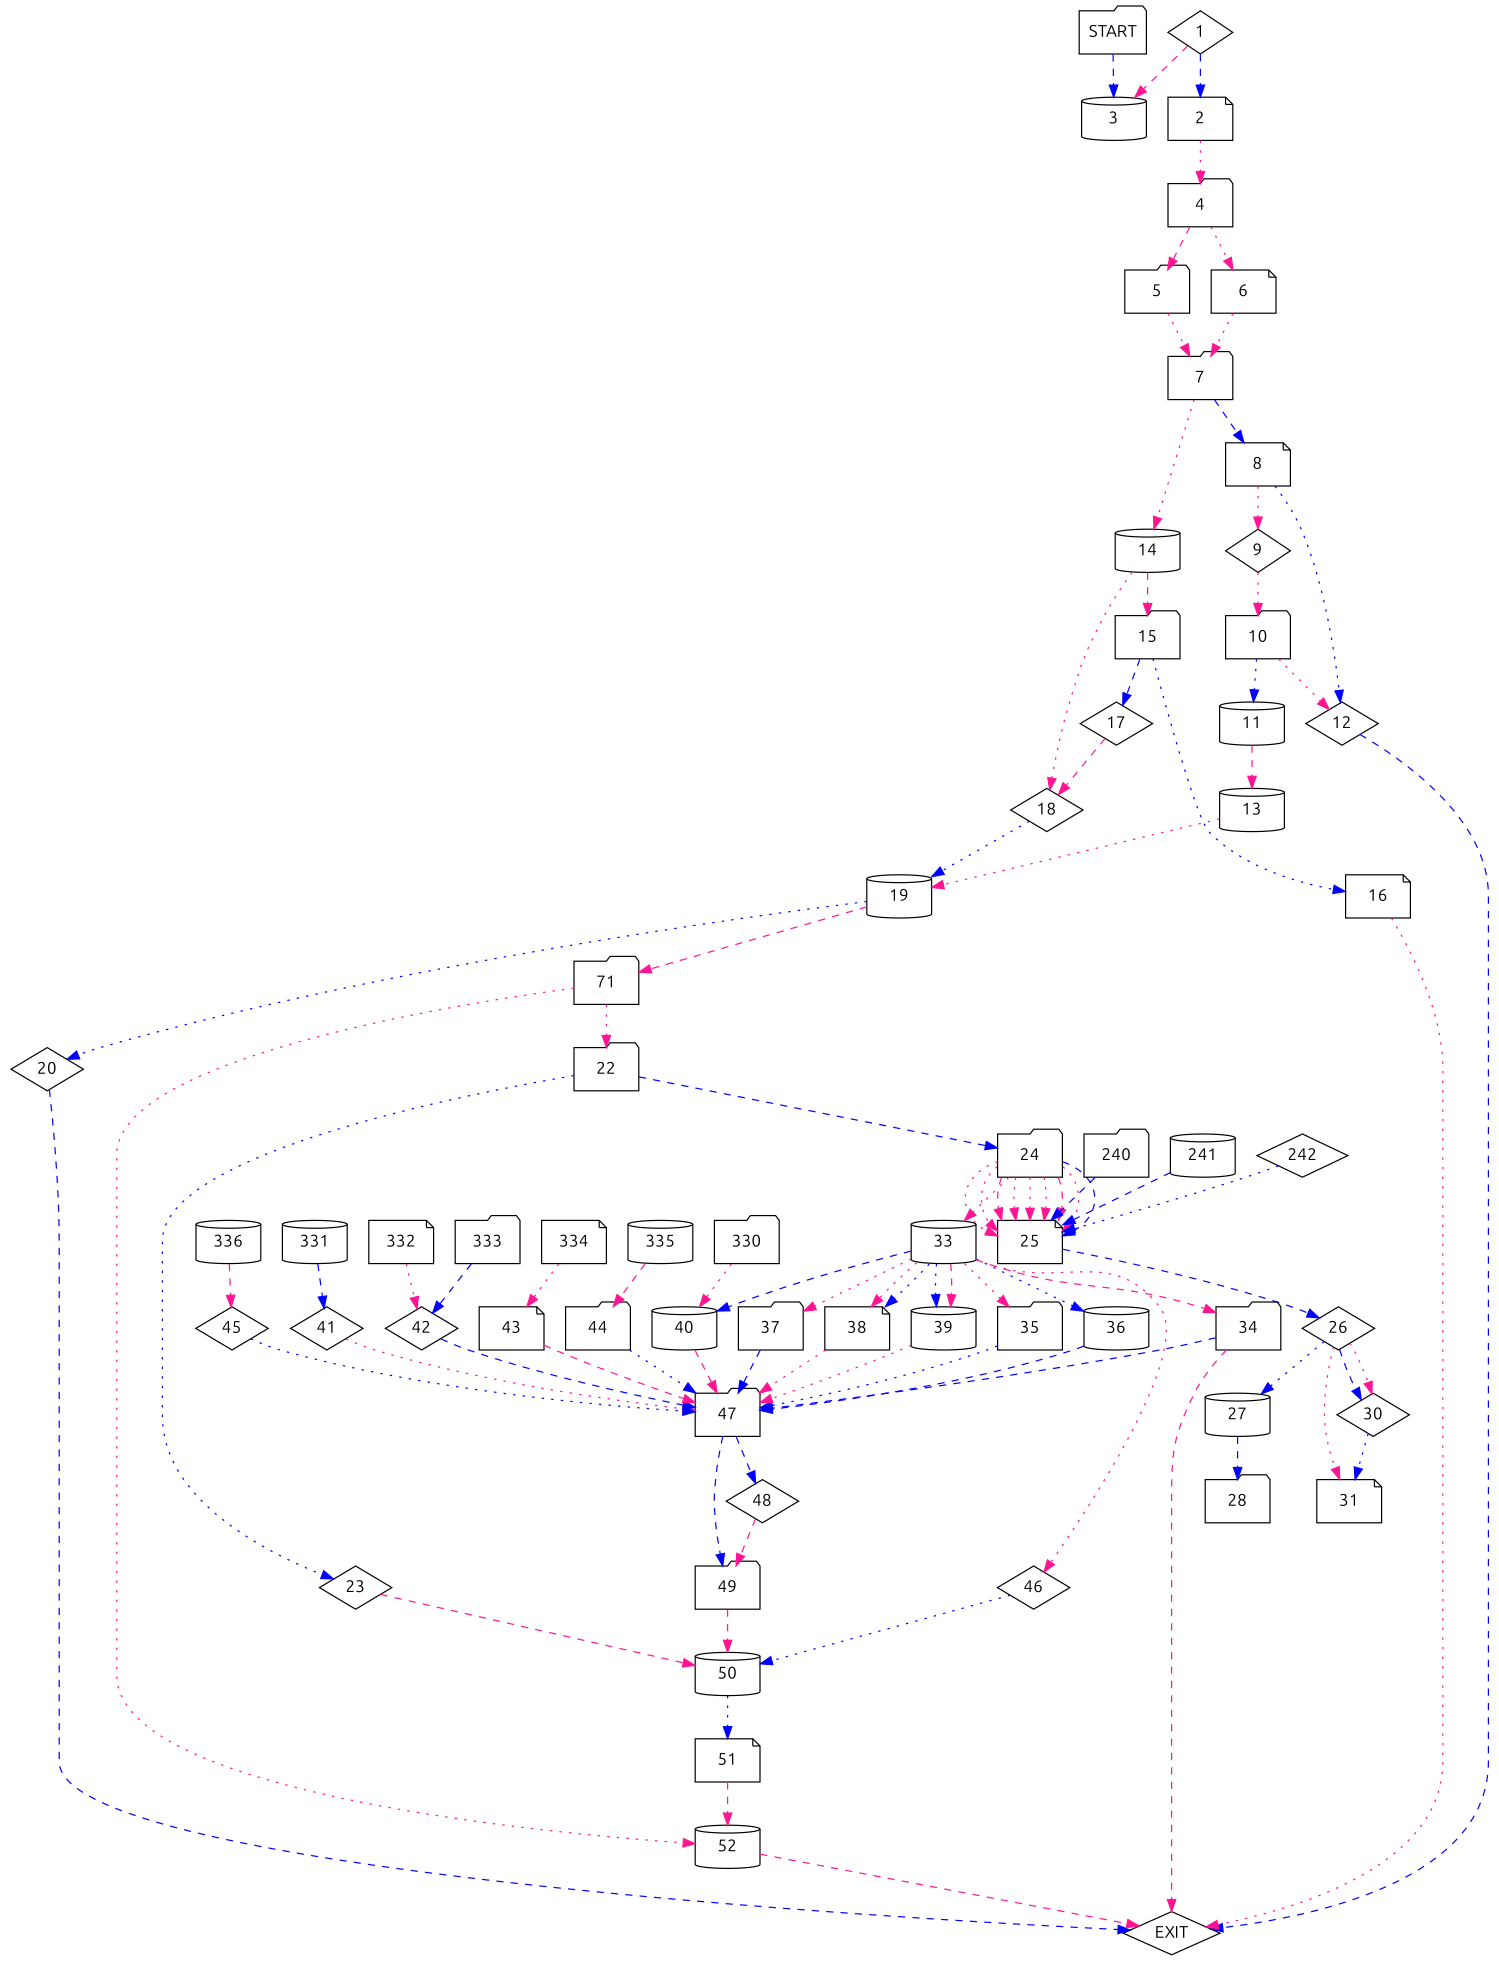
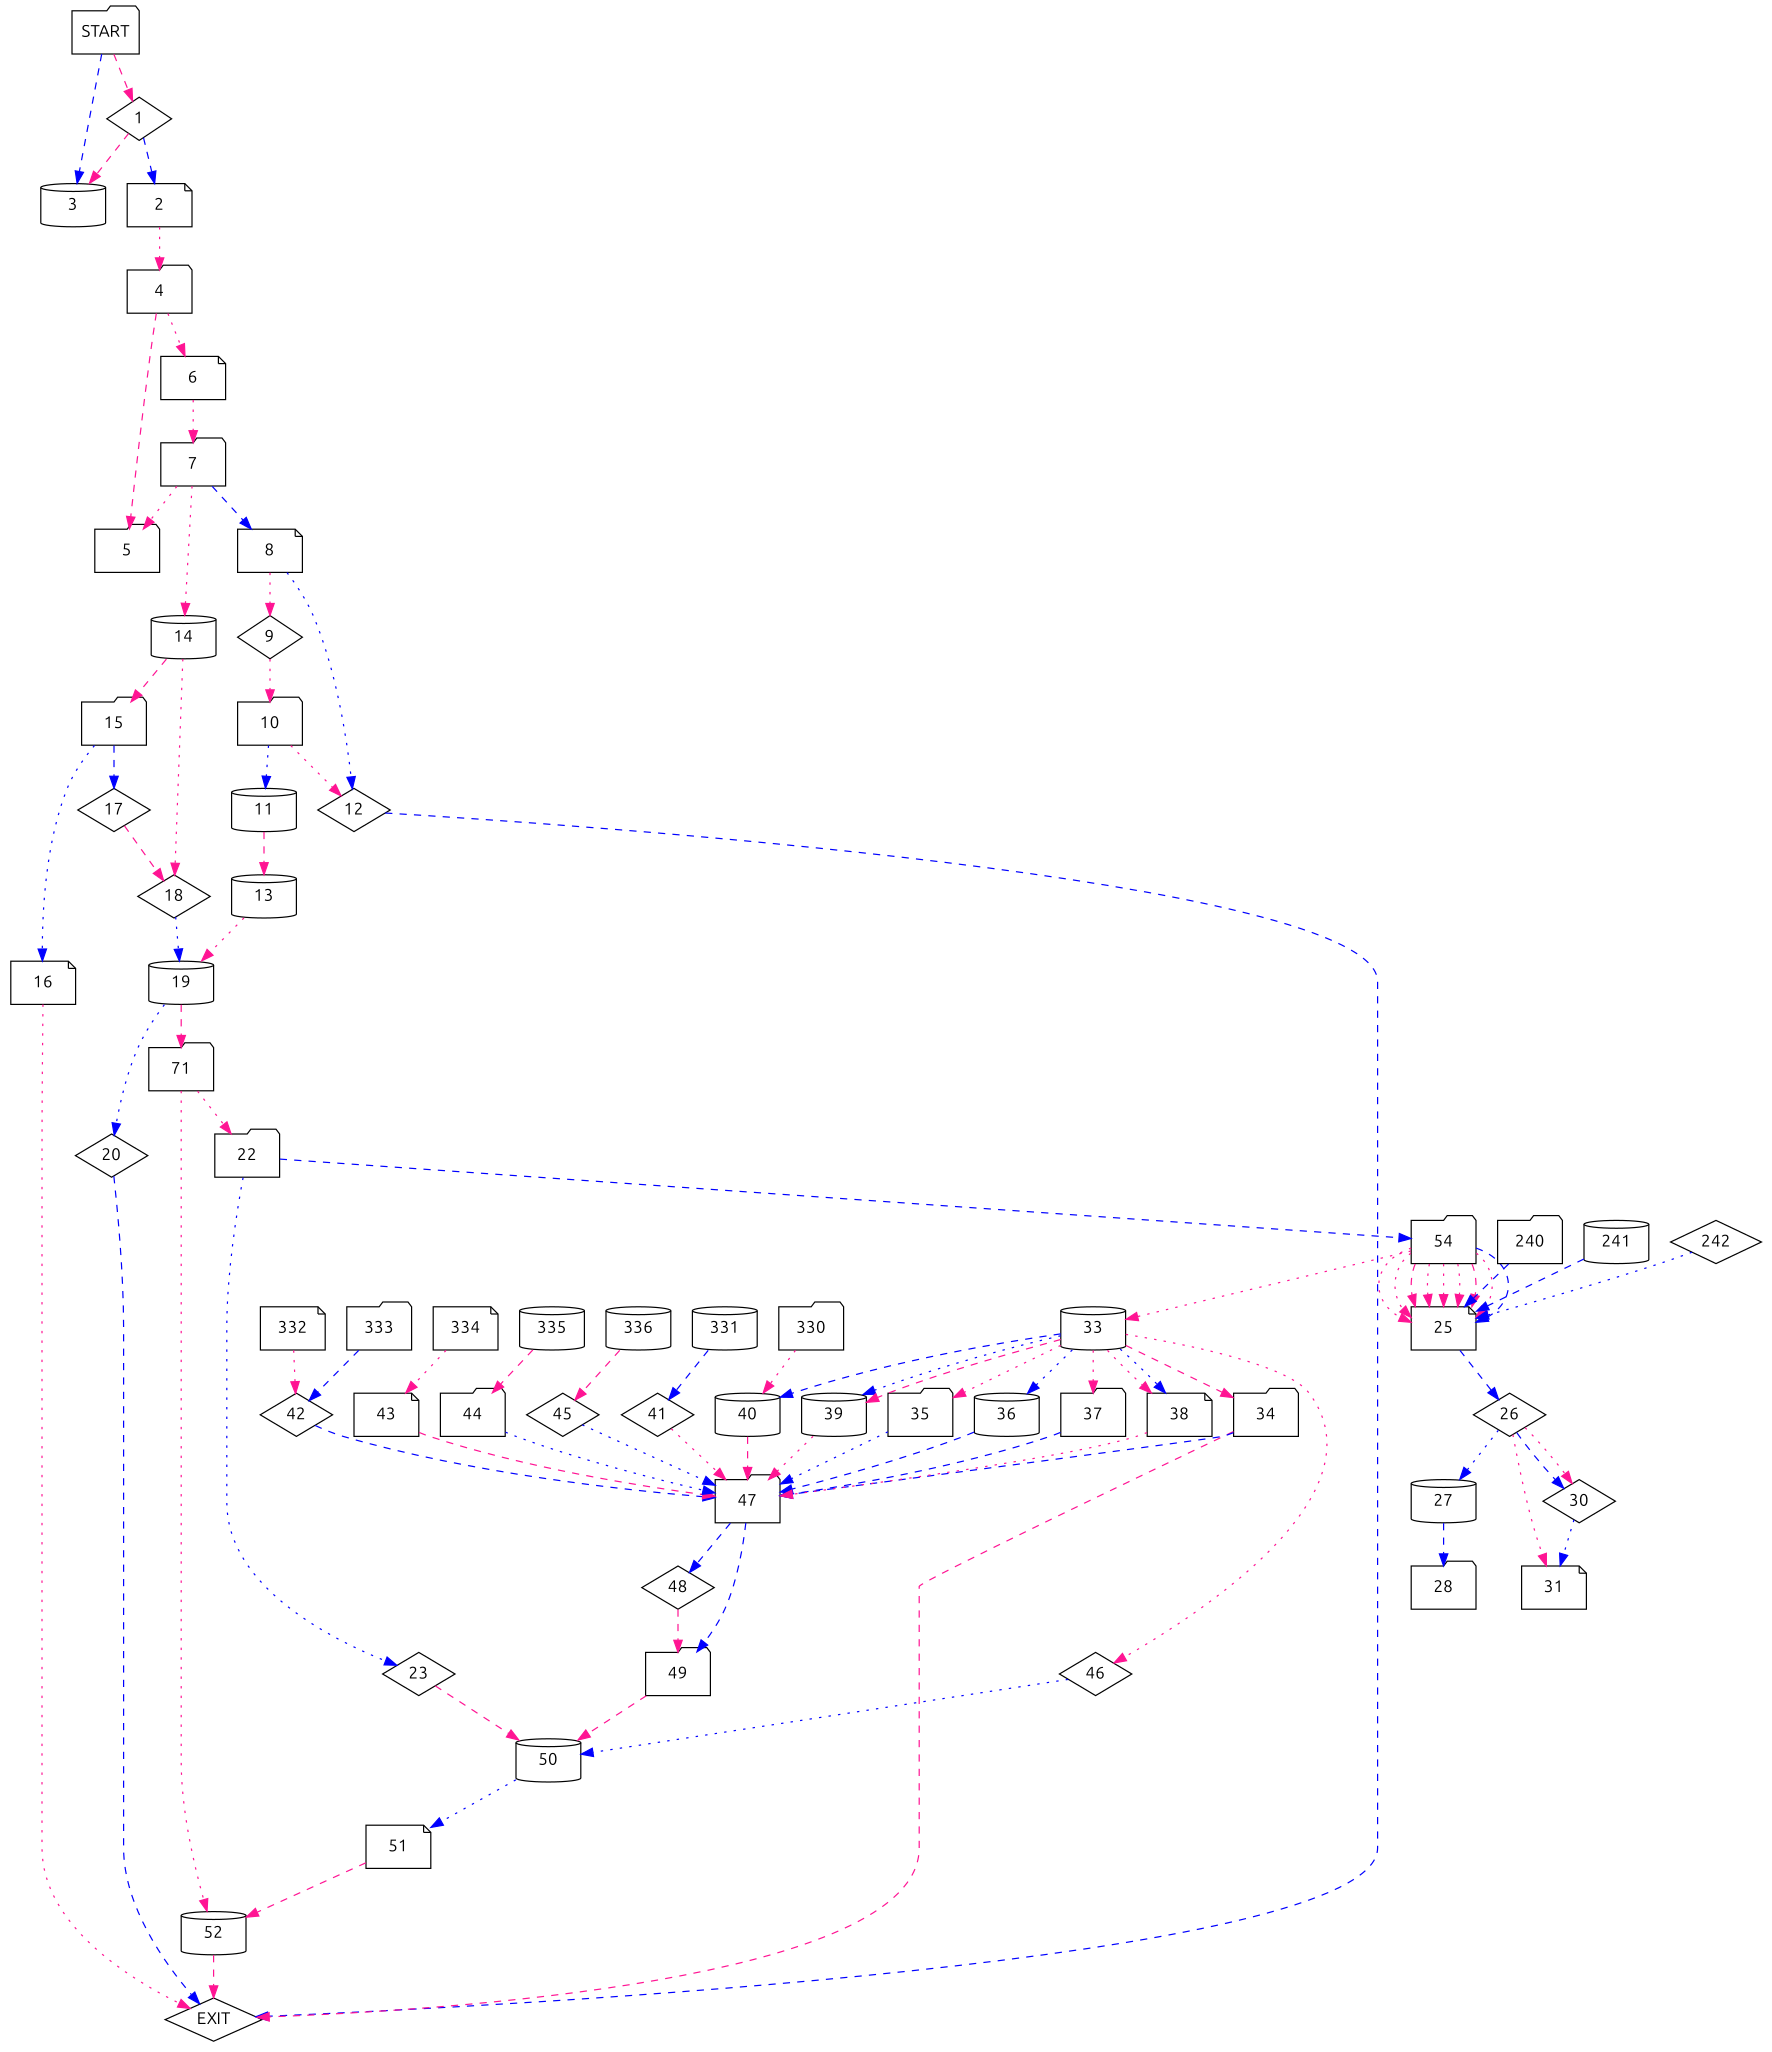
edge "START" -> "1": added
edge "5" -> "7": reversed
node "24": label "24" -> "54"
